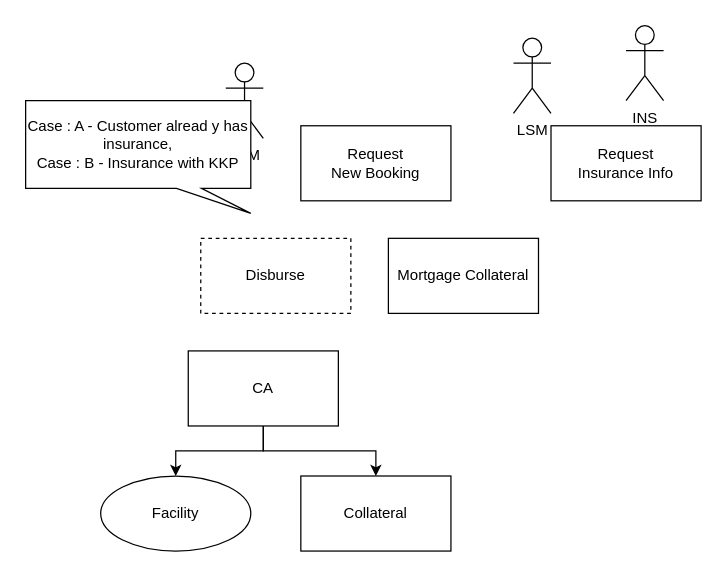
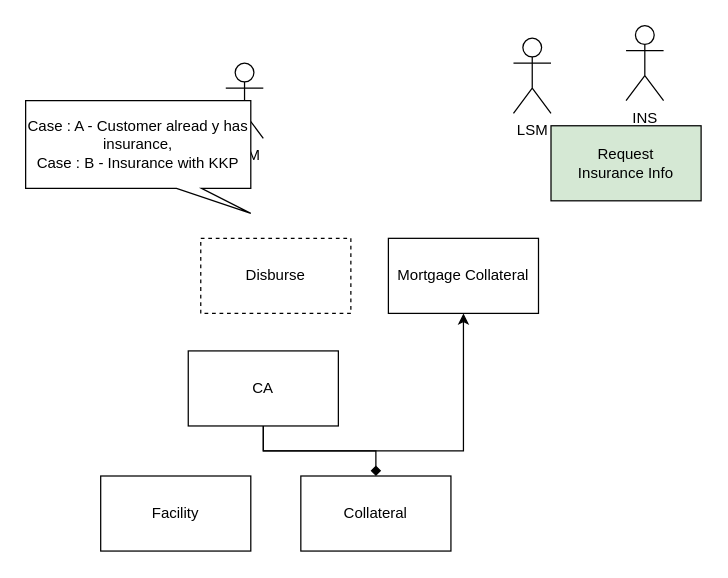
node "Request New Booking": removed
node "Request Insurance Info": fillcolor #ffffff -> #d5e8d4
edge "CA" -> "Facility": now "CA" -> "Mortgage Collateral"
edge "CA" -> "Collateral": arrowhead classic -> diamond
node "Facility": shape ellipse -> rectangle
